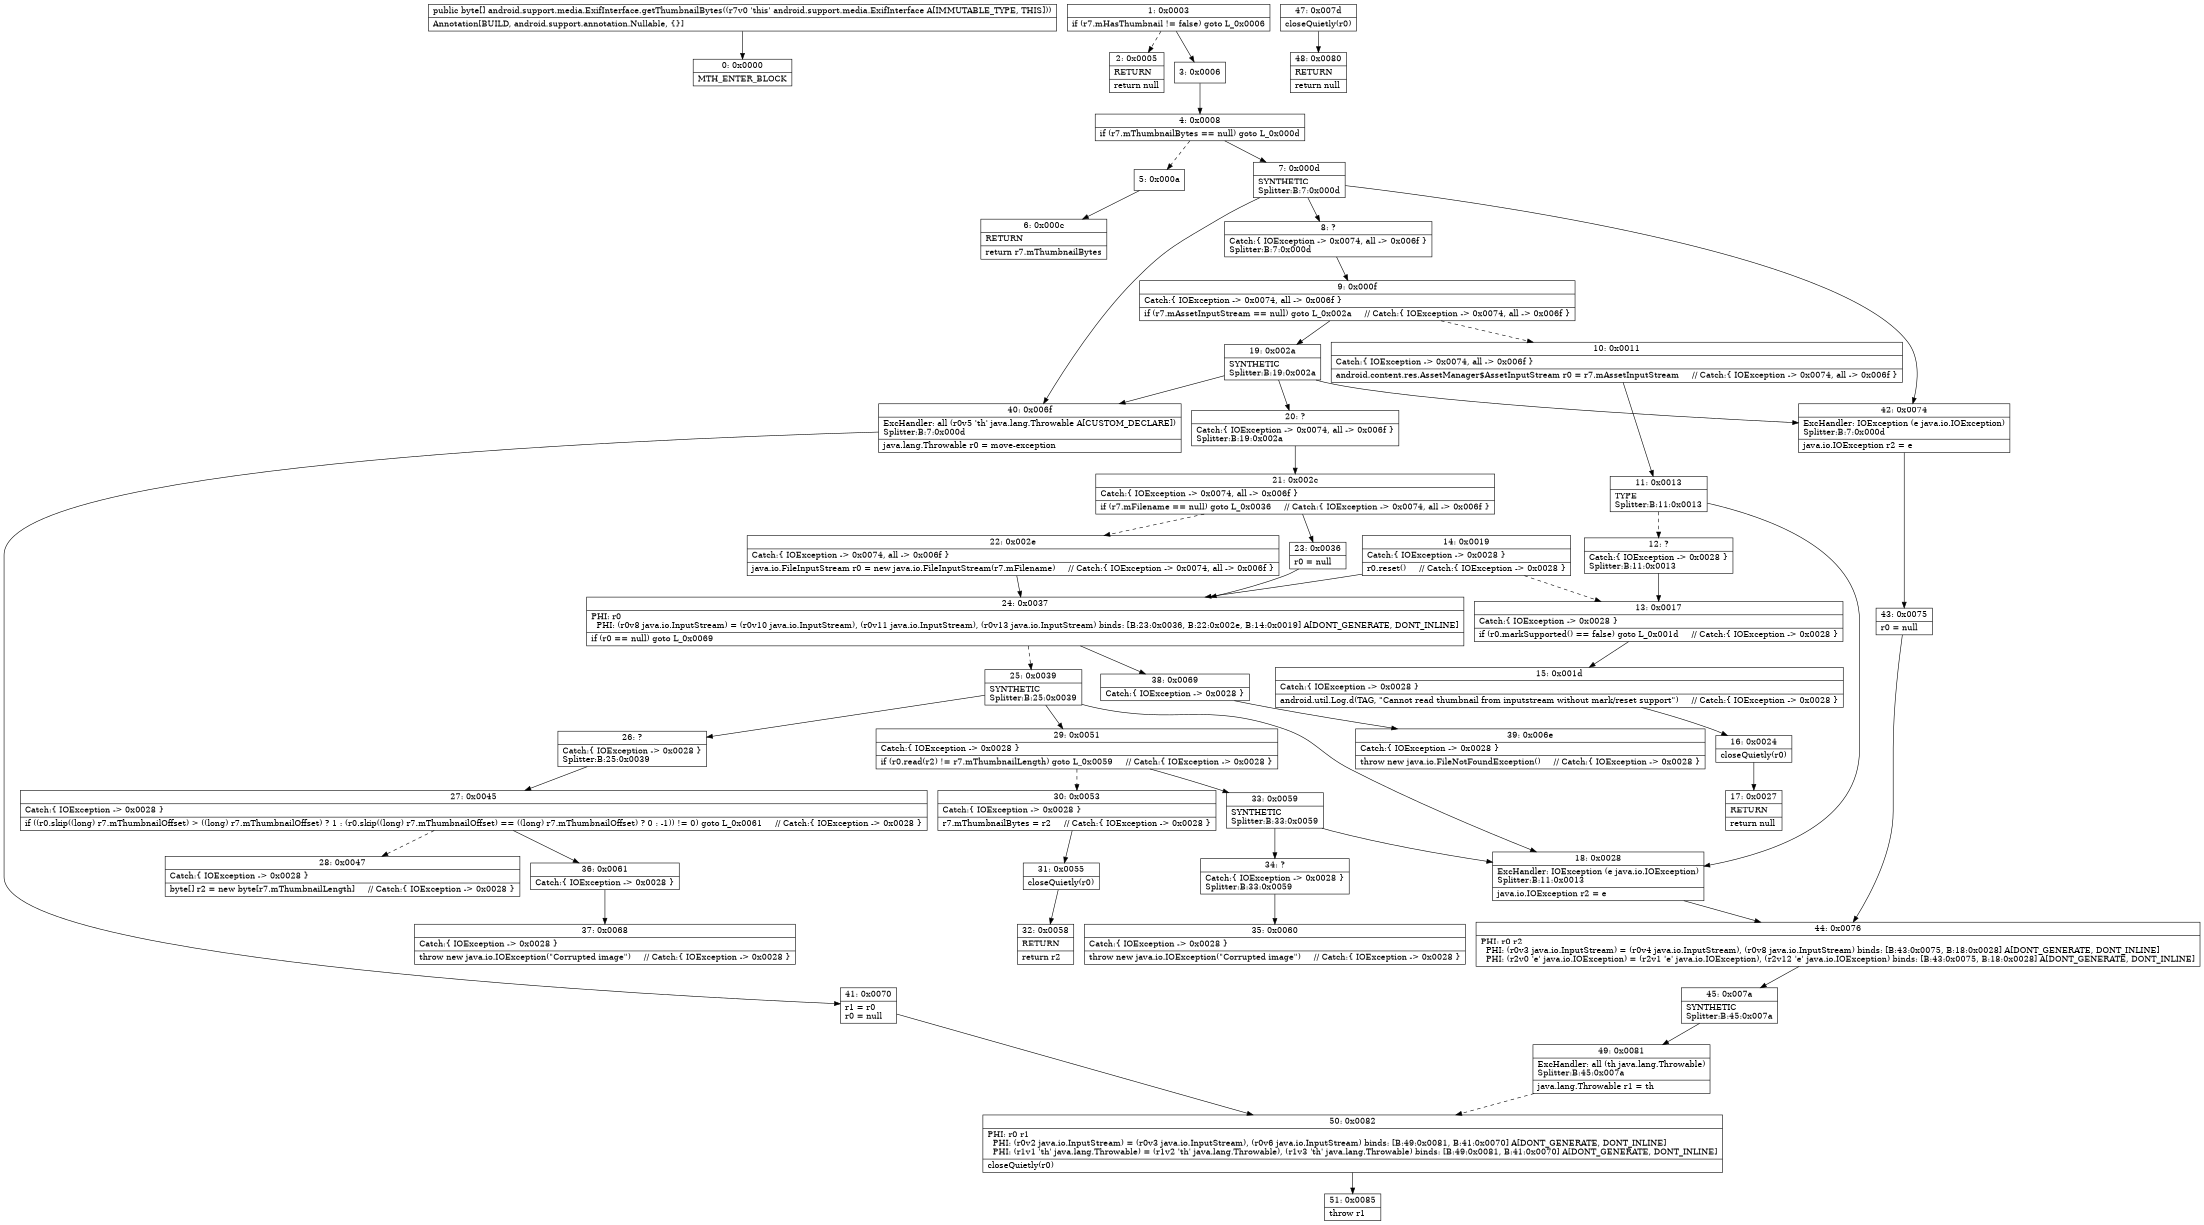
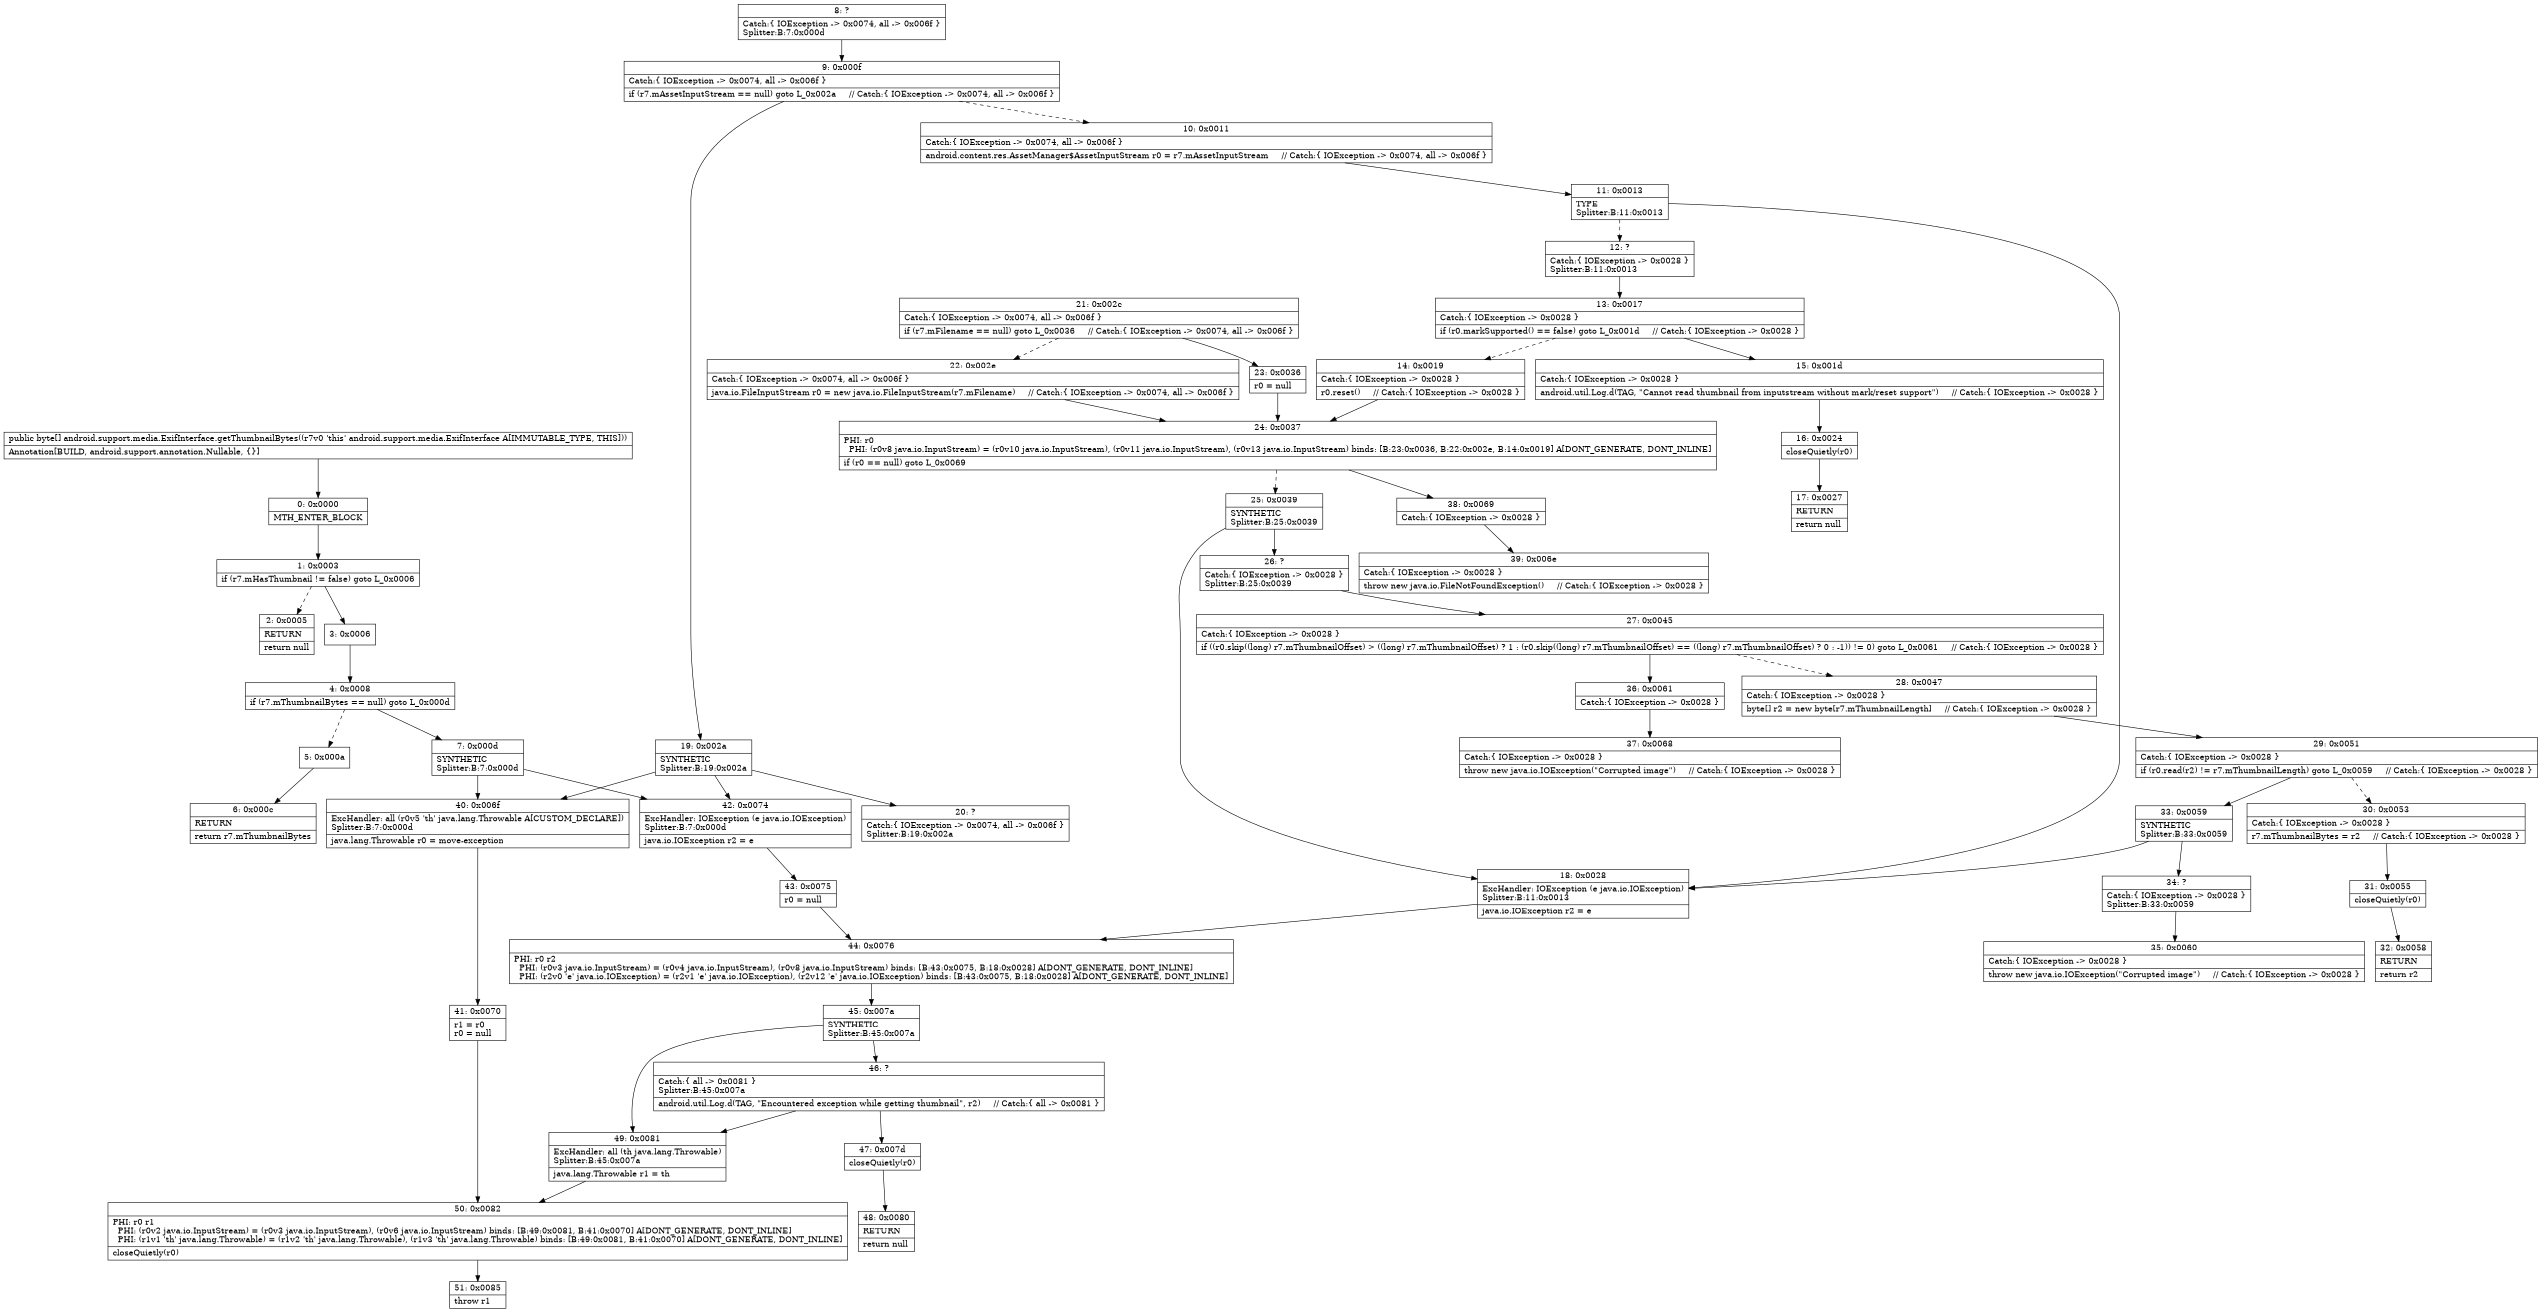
edge "7: 0x000d" -> "8: ?": removed
edge "20: ?" -> "21: 0x002c": removed
edge "0: 0x0000" -> "1: 0x0003": added
edge "14: 0x0019" -> "13: 0x0017": reversed
edge "25: 0x0039" -> "29: 0x0051": now "28: 0x0047" -> "29: 0x0051"
node "46: ?": added
edge "49: 0x0081" -> "50: 0x0082": style dashed -> solid
